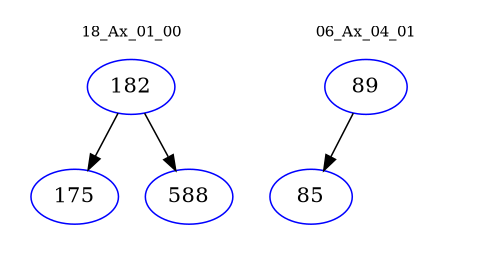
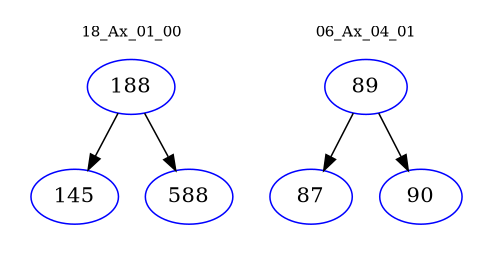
node "182": label "182" -> "188"
node "175": label "175" -> "145"
node "85": label "85" -> "87"
node "90": added
